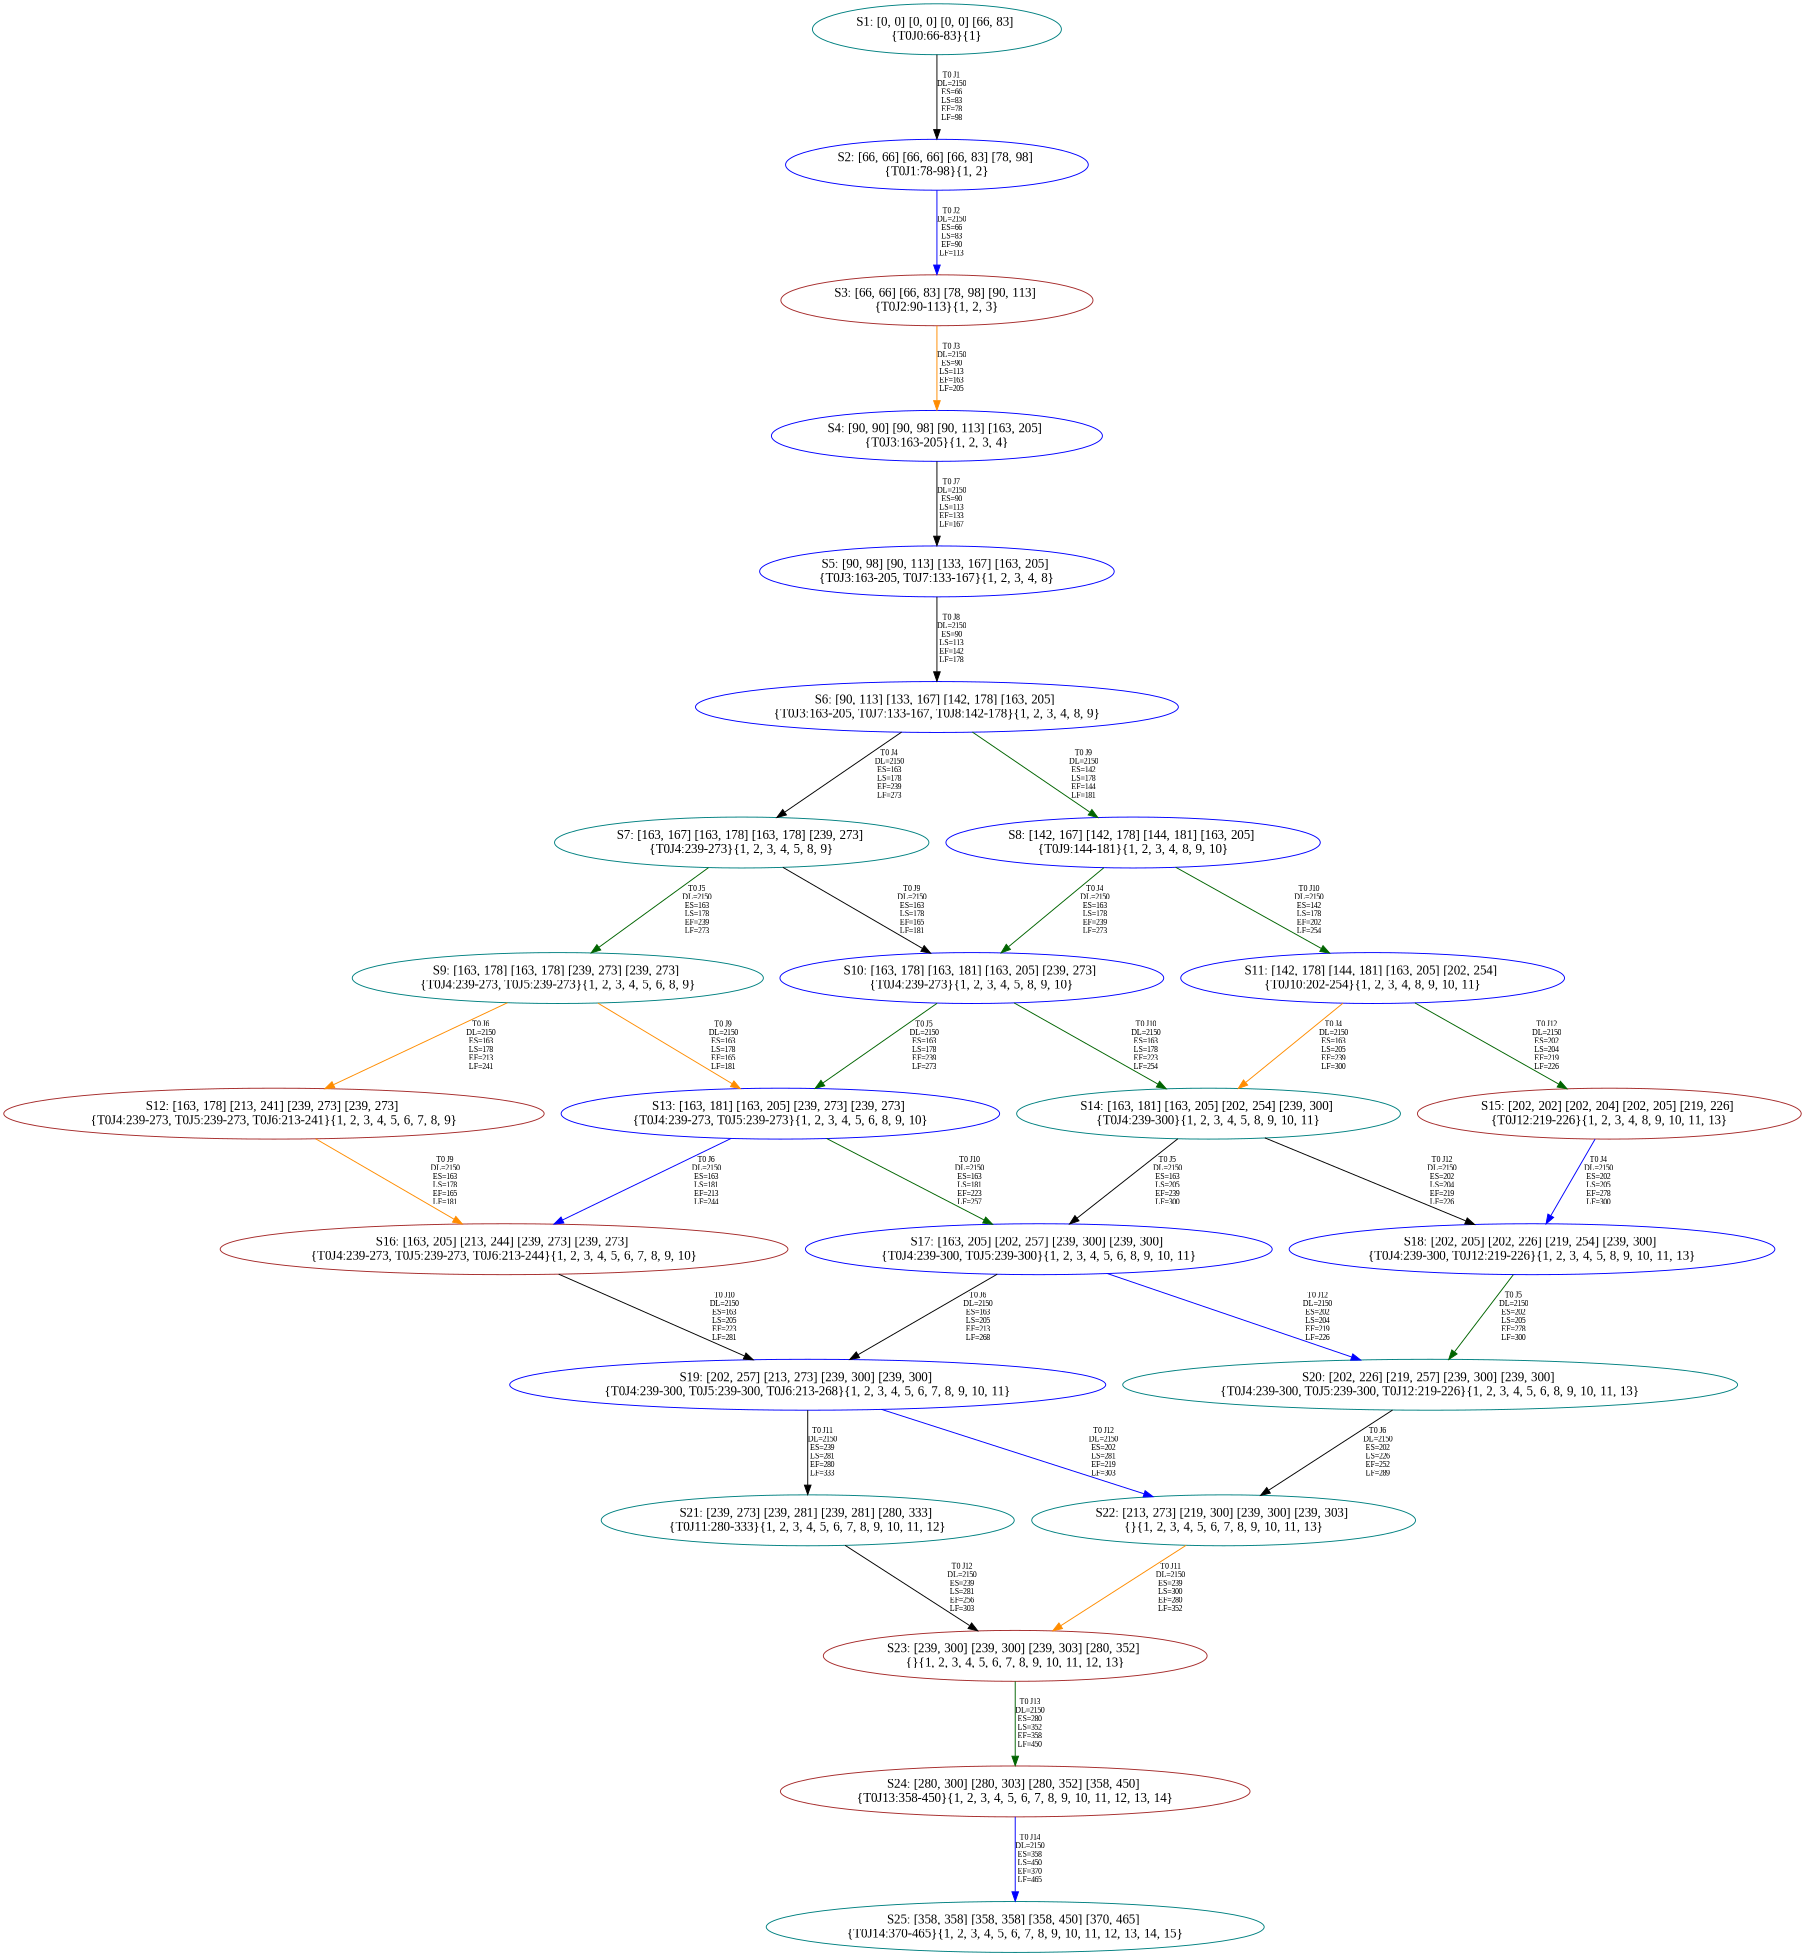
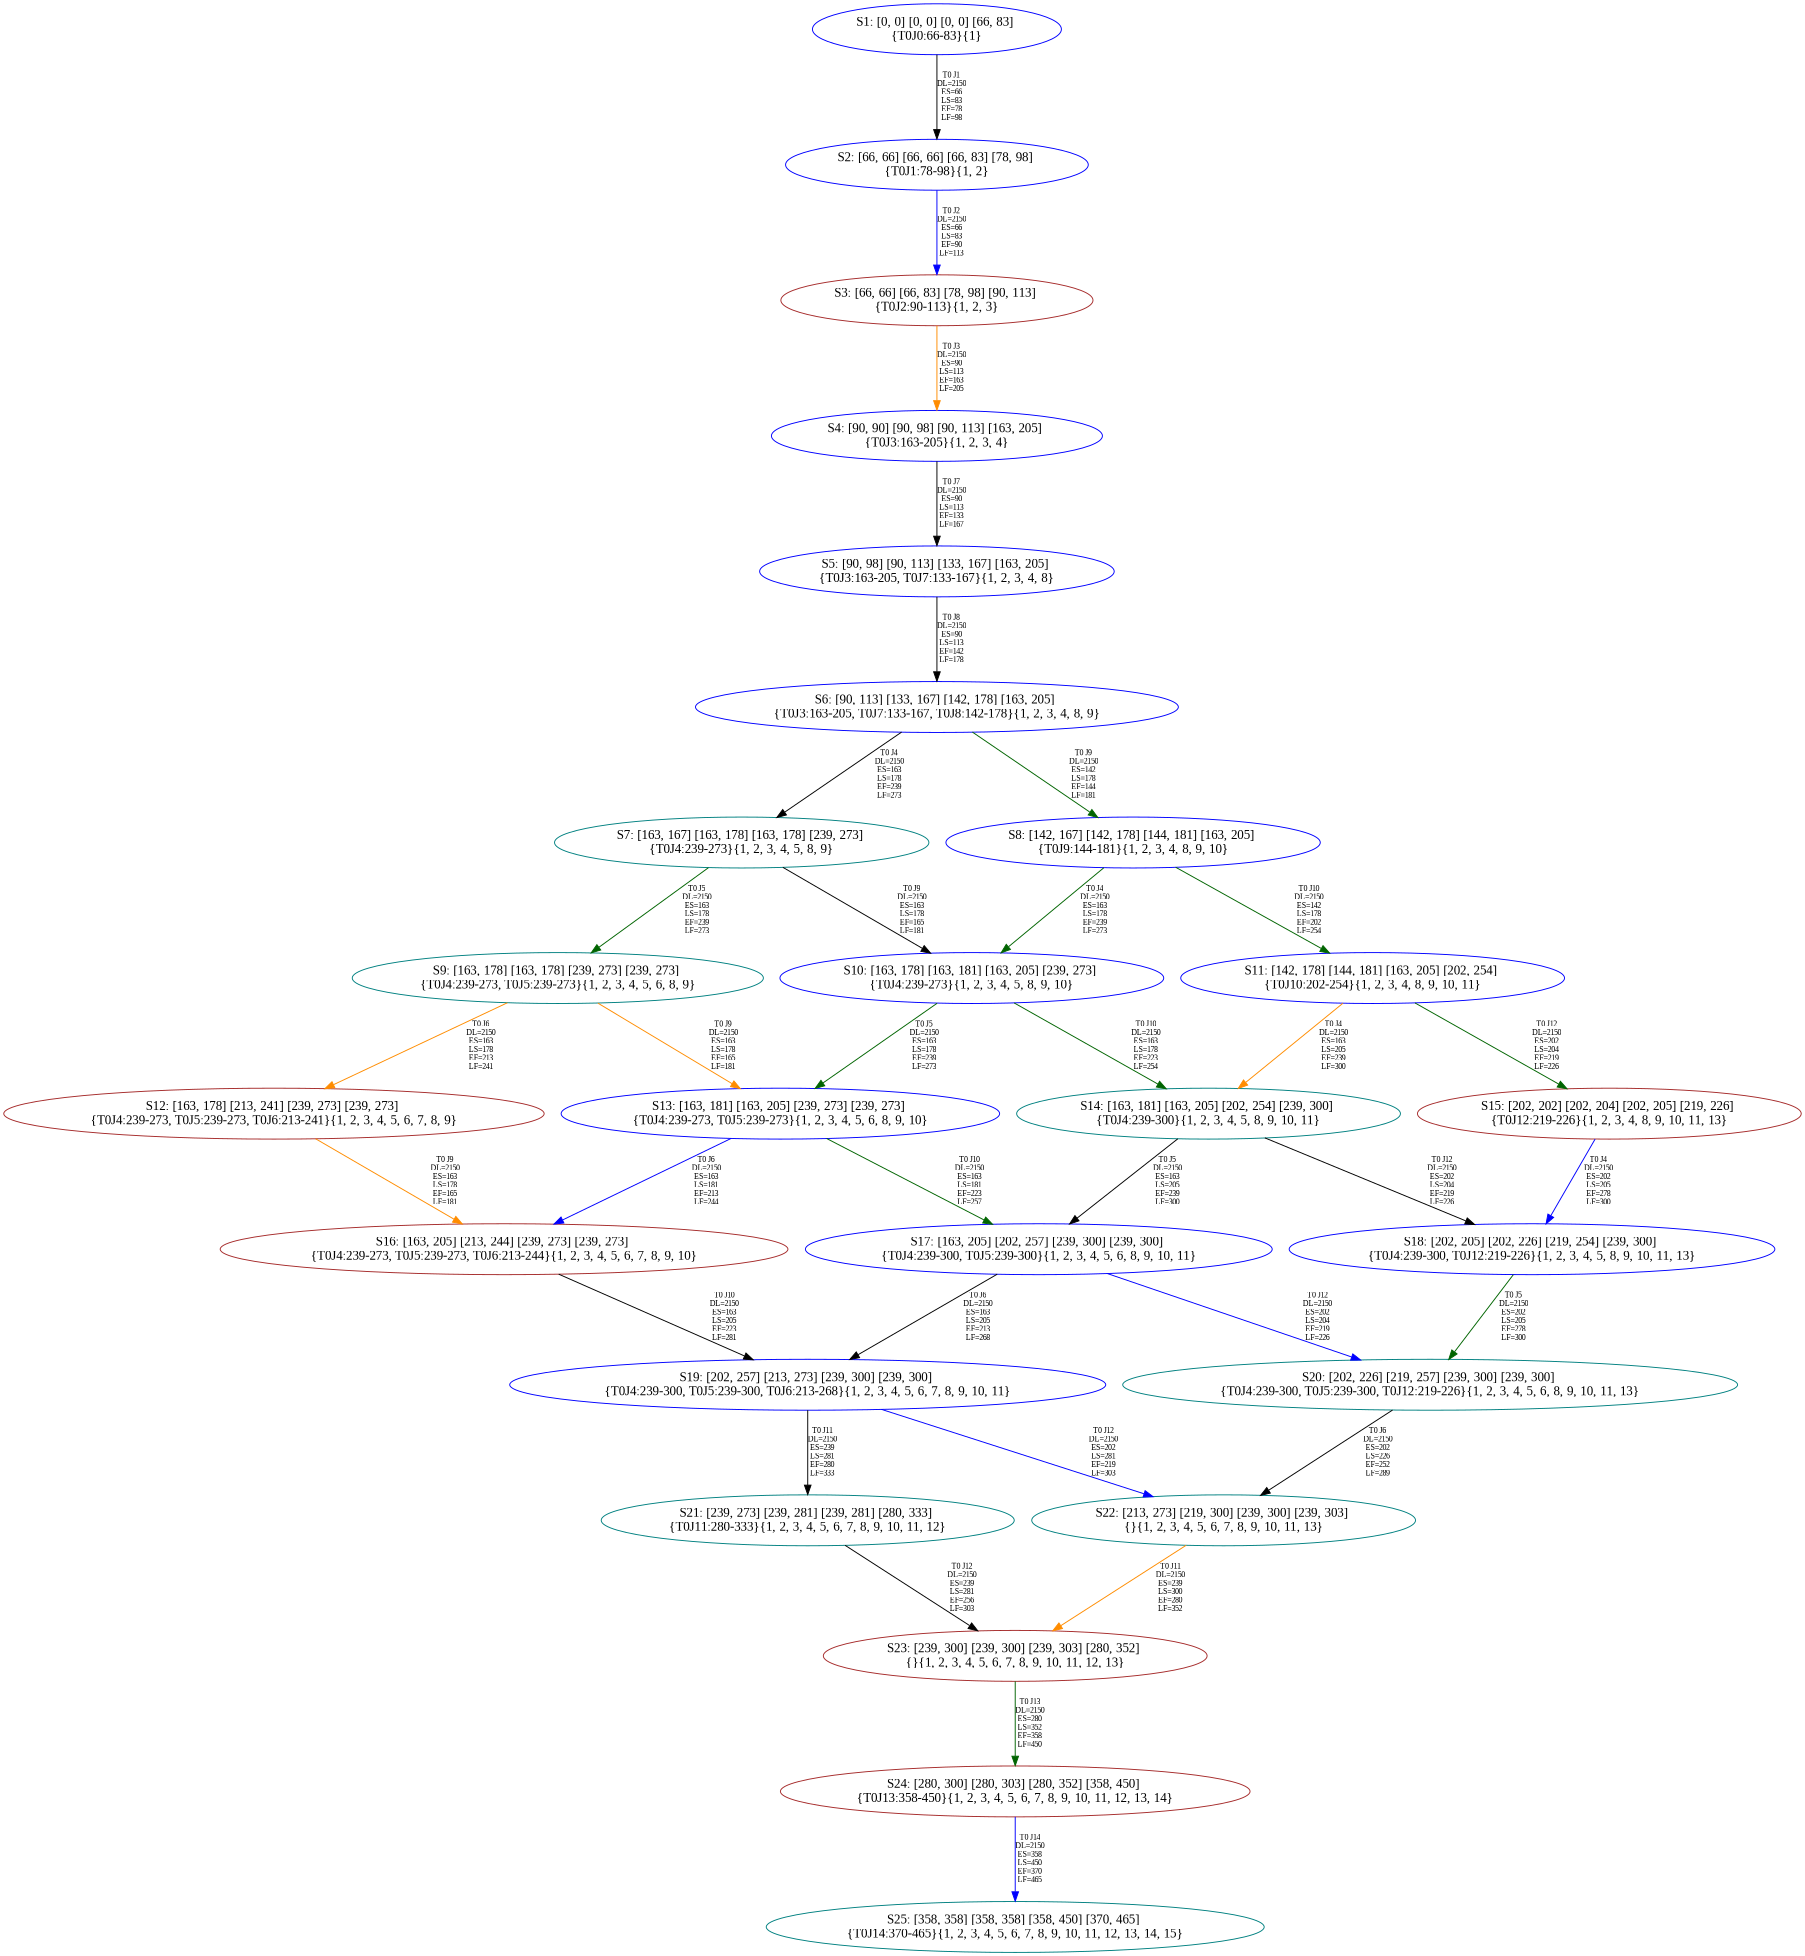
node "S1: [0, 0] [0, 0] [0, 0] [66, 83] {T0J0:66-83}{1}": color teal -> blue
